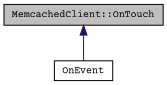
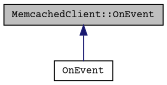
node "MemcachedClient::OnTouch": label "MemcachedClient::OnTouch" -> "MemcachedClient::OnEvent"
